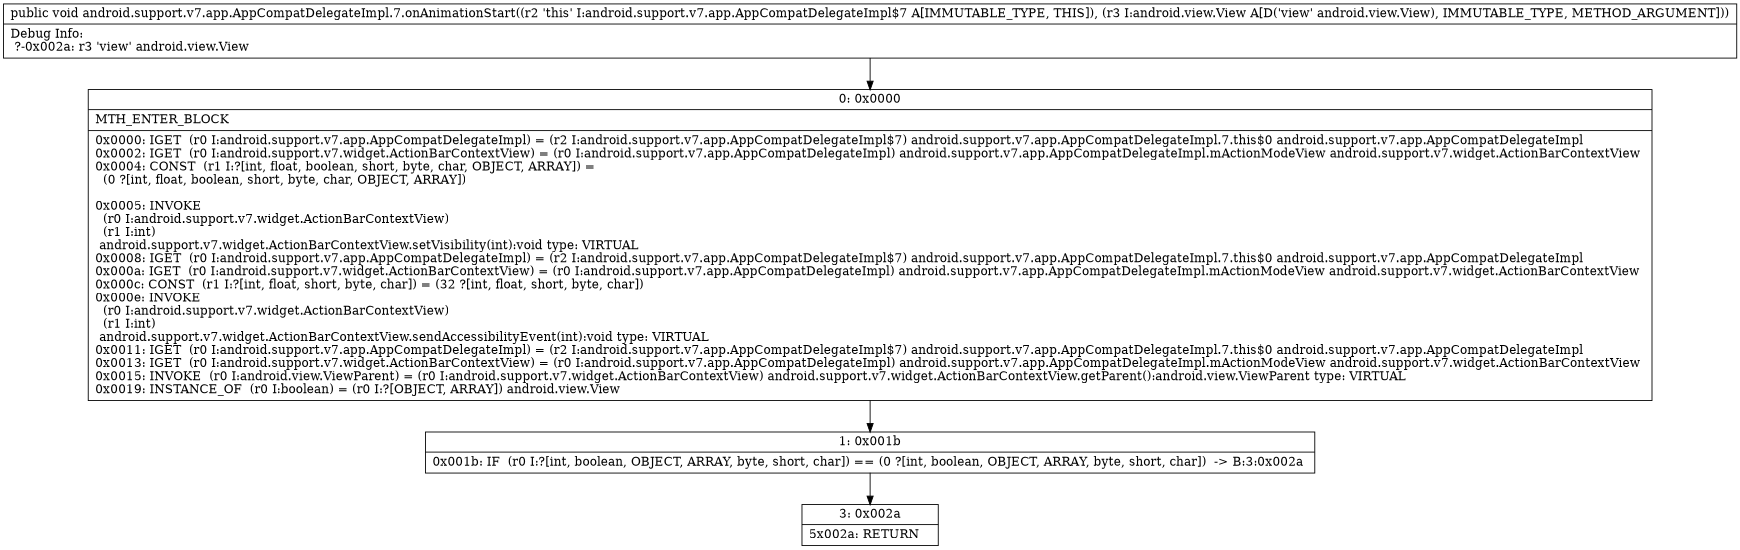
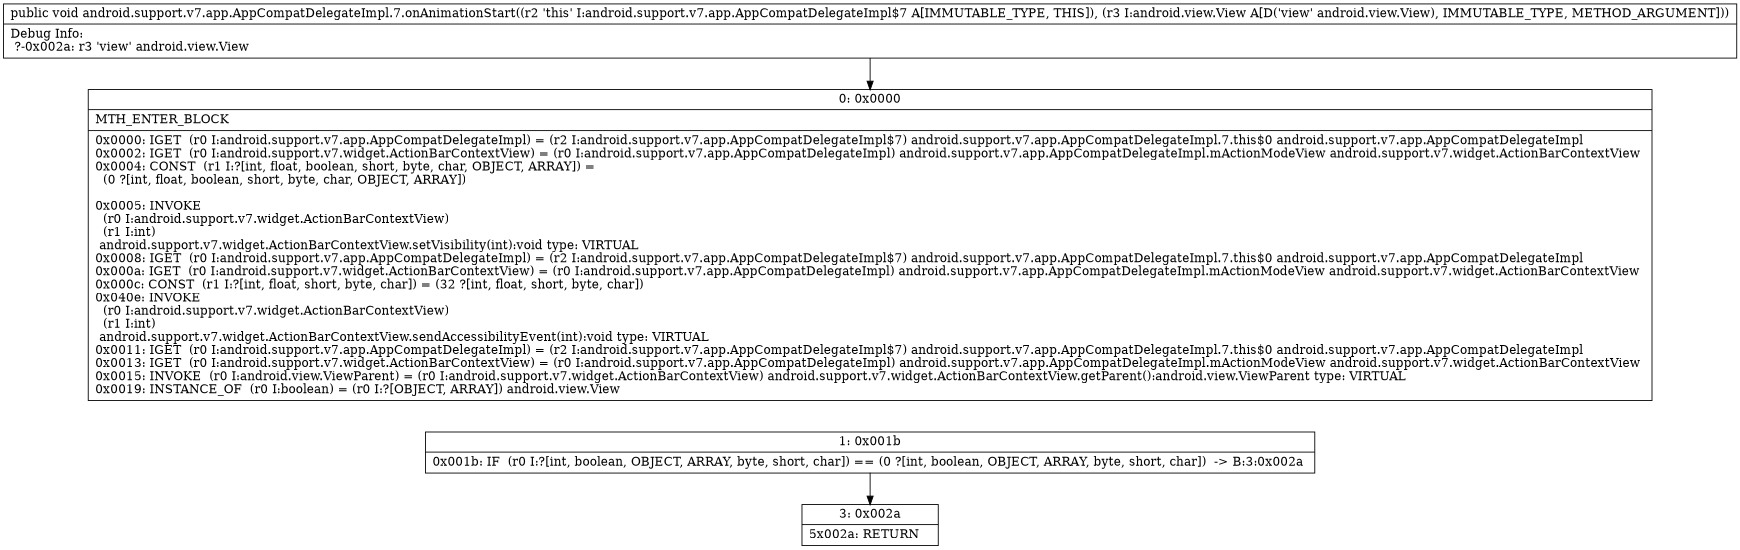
node "0: 0x0000": text "0x000e: INVOKE" -> "0x040e: INVOKE"
edge "0: 0x0000" -> "1: 0x001b": removed
